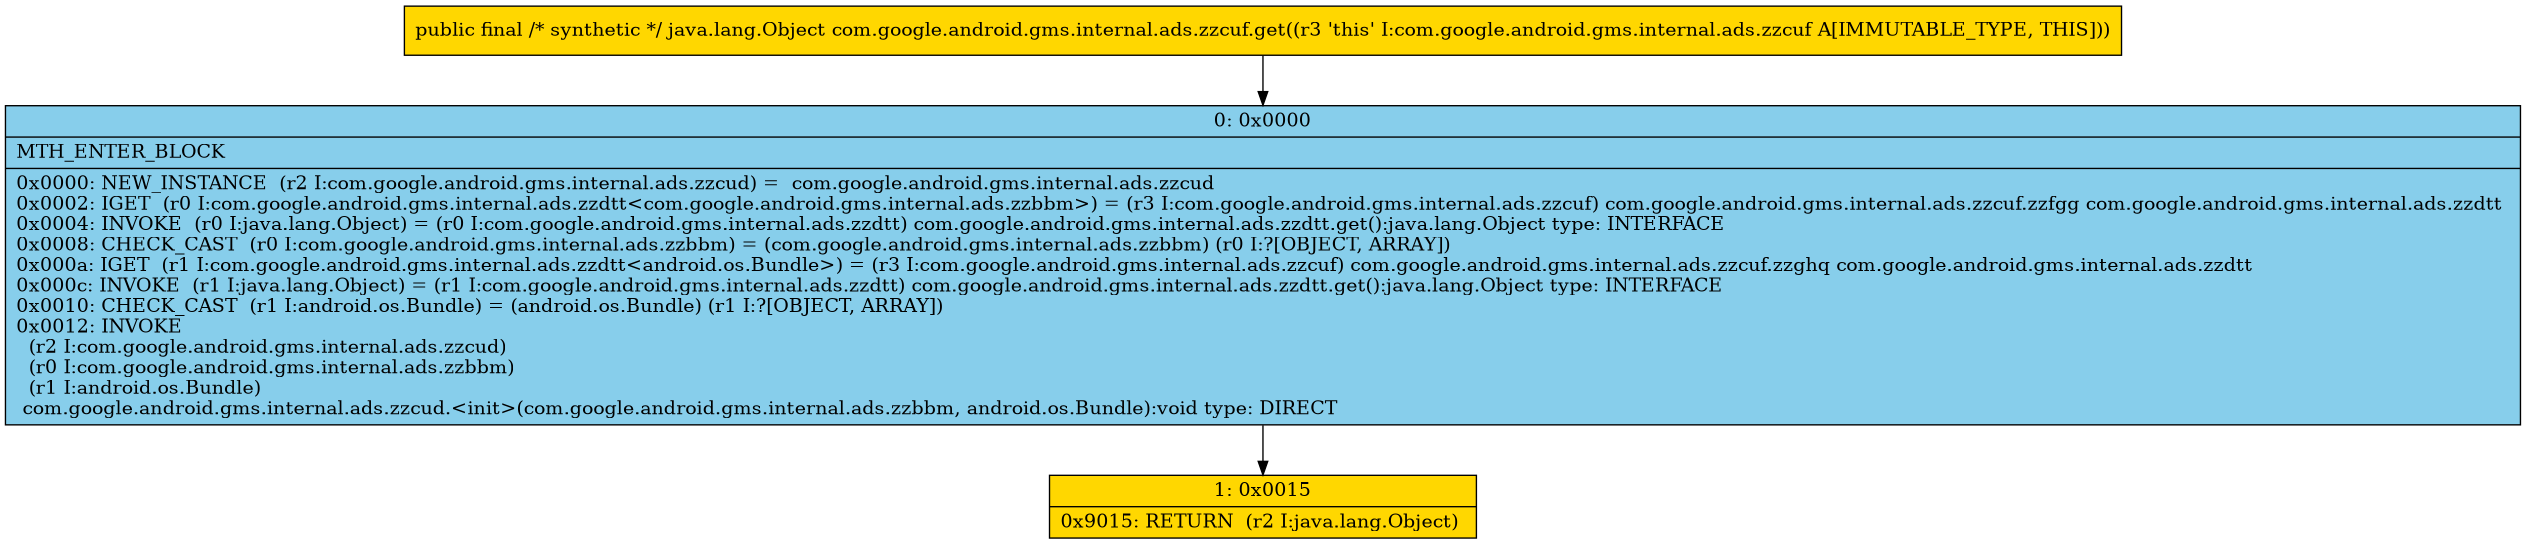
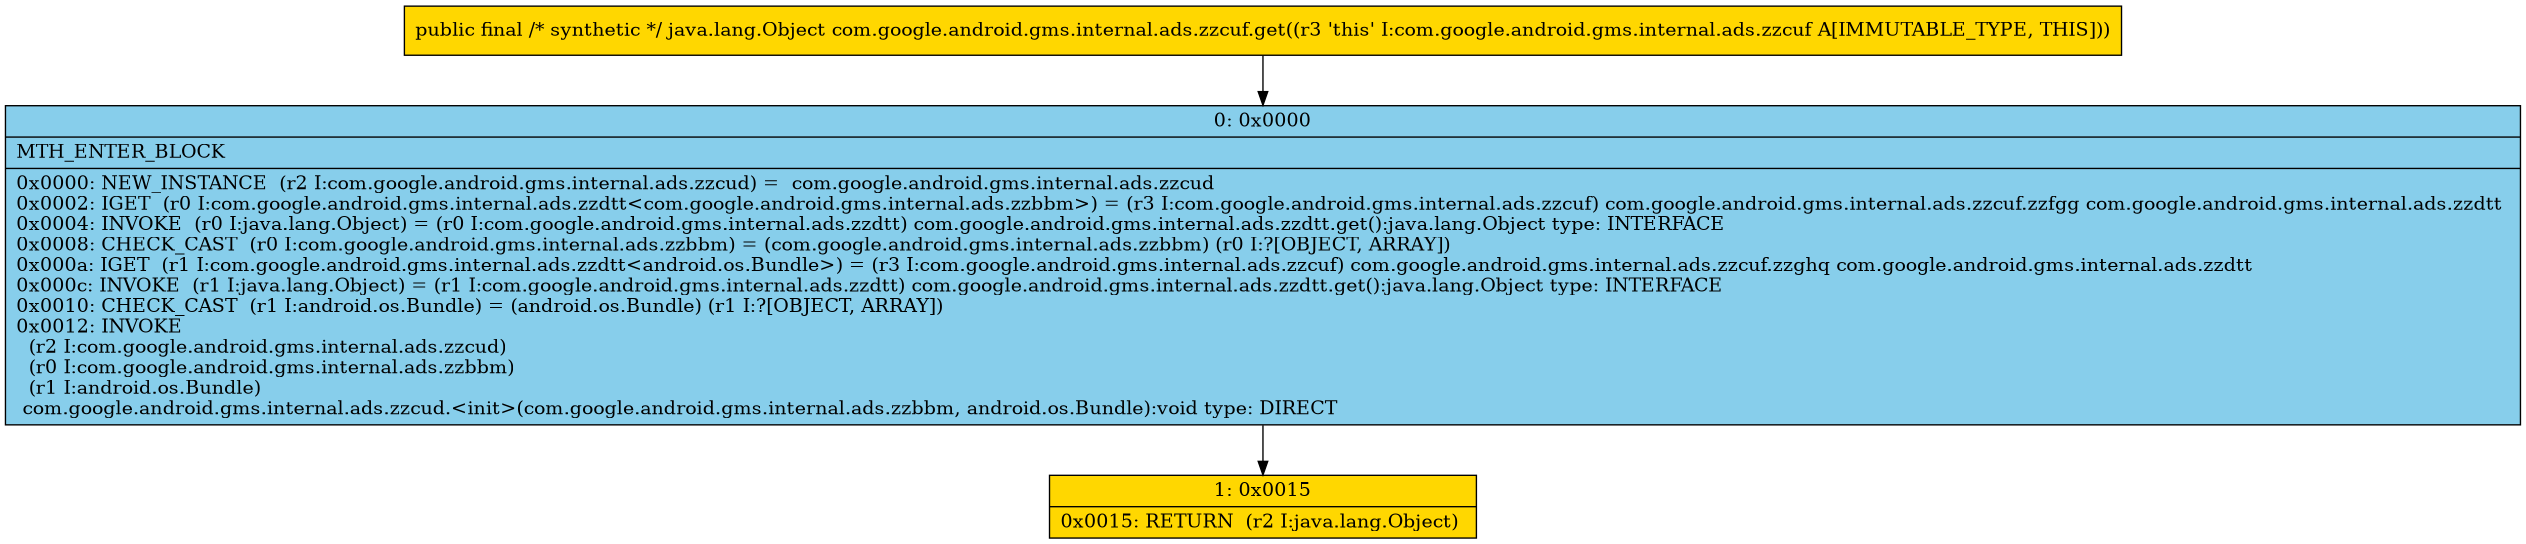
node "1: 0x0015": text "0x9015: RETURN  (r2 I:java.lang.Object)" -> "0x0015: RETURN  (r2 I:java.lang.Object)"
